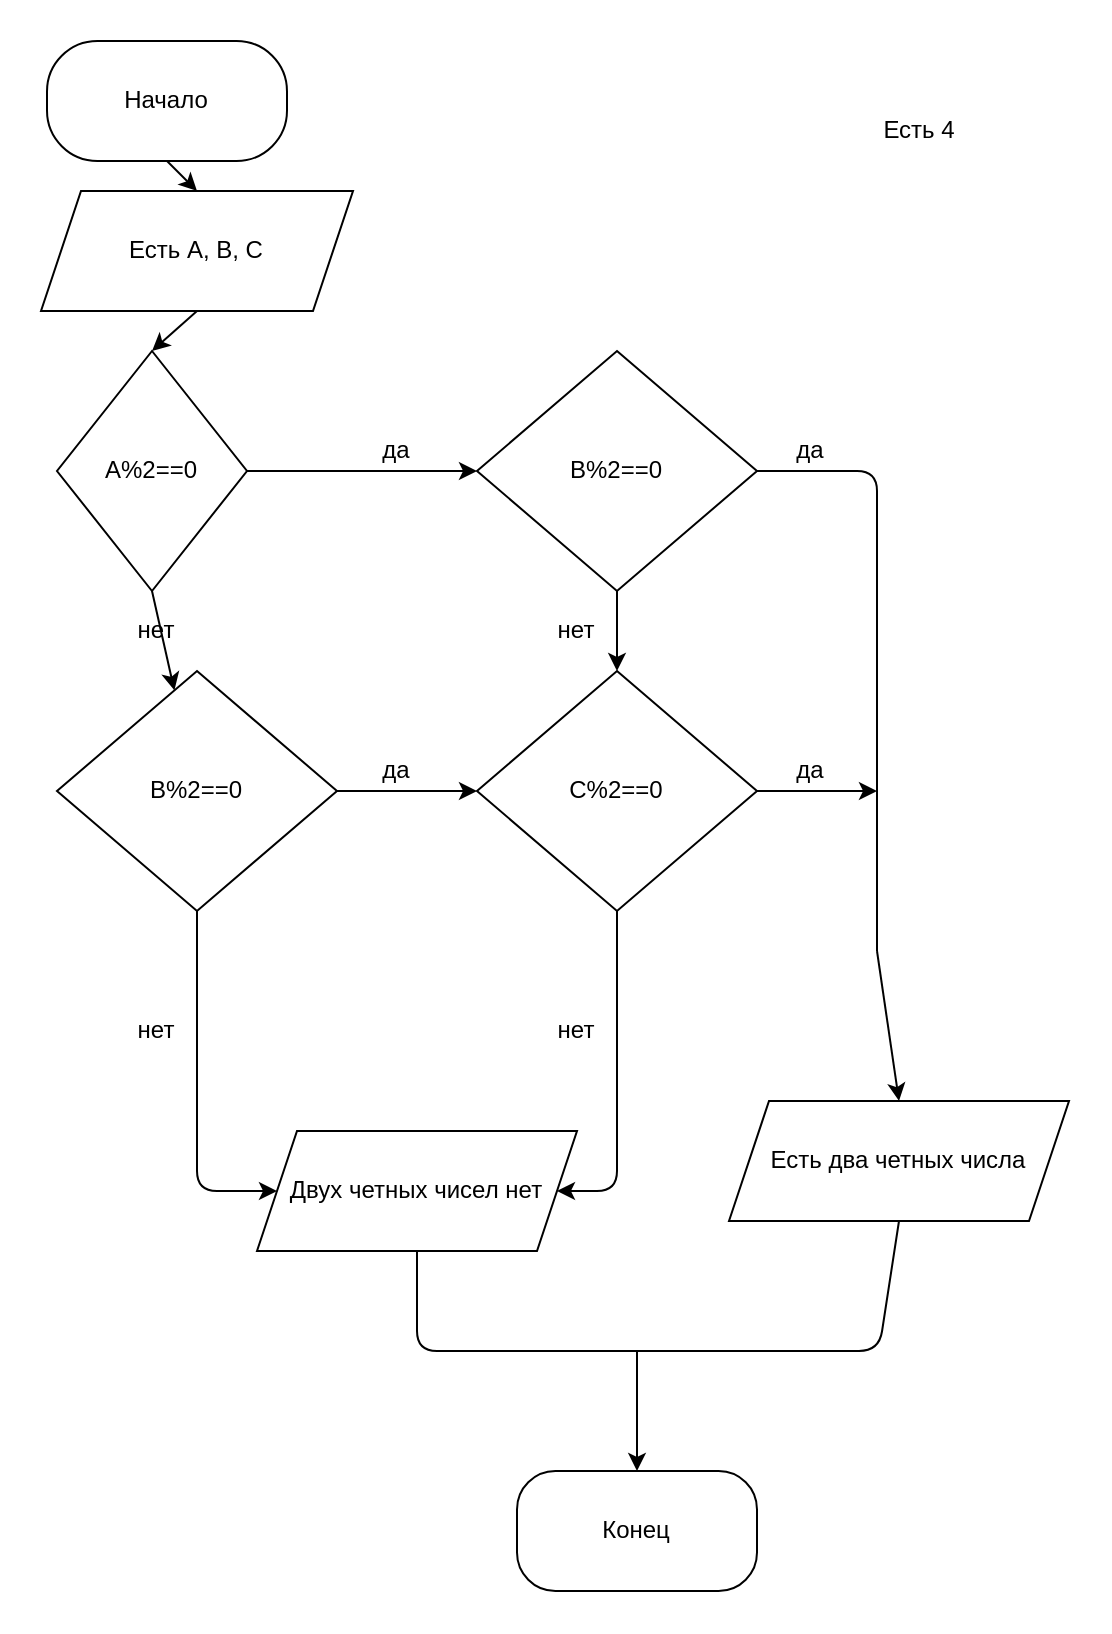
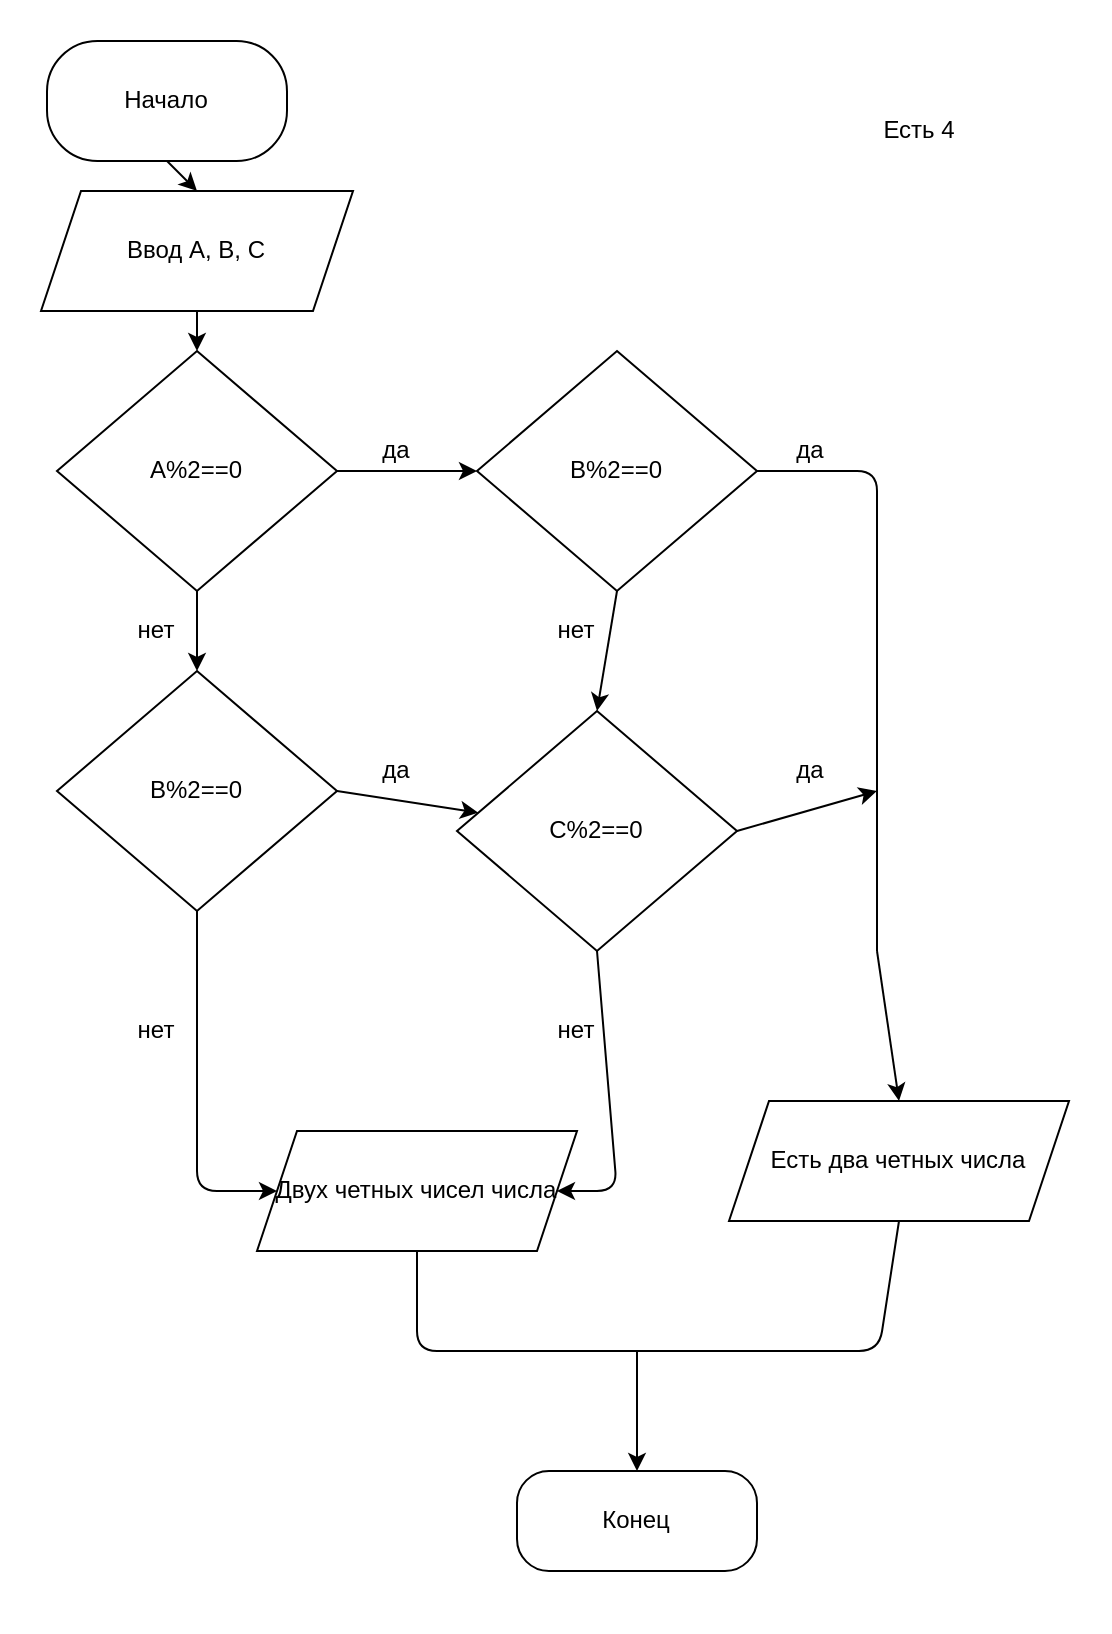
node "Есть A, B, С": label "Есть A, B, С" -> "Ввод A, B, С"
node "A%2==0": size 190x240 -> 280x240
node "C%2==0": moved (617, 791) -> (597, 831)
node "Двух четных чисел нет": label "Двух четных чисел нет" -> "Двух четных чисел числа"
node "Конец": size 240x120 -> 240x100
